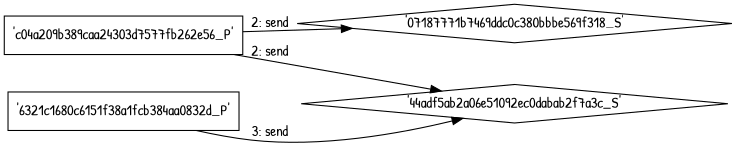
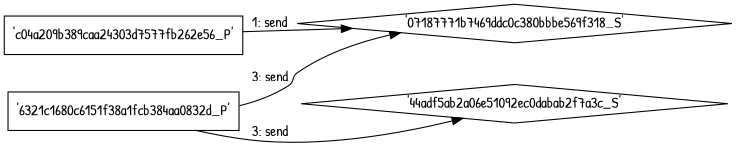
edge "'c04a209b389caa24303d7577fb262e56_P'" -> "'07187771b7469ddc0c380bbbe569f318_S'": label "2: send" -> "1: send"
edge "'6321c1680c6151f38a1fcb384aa0832d_P'" -> "'07187771b7469ddc0c380bbbe569f318_S'": added, label "3: send"
edge "'c04a209b389caa24303d7577fb262e56_P'" -> "'44adf5ab2a06e51092ec0dabab2f7a3c_S'": removed, label "2: send"
